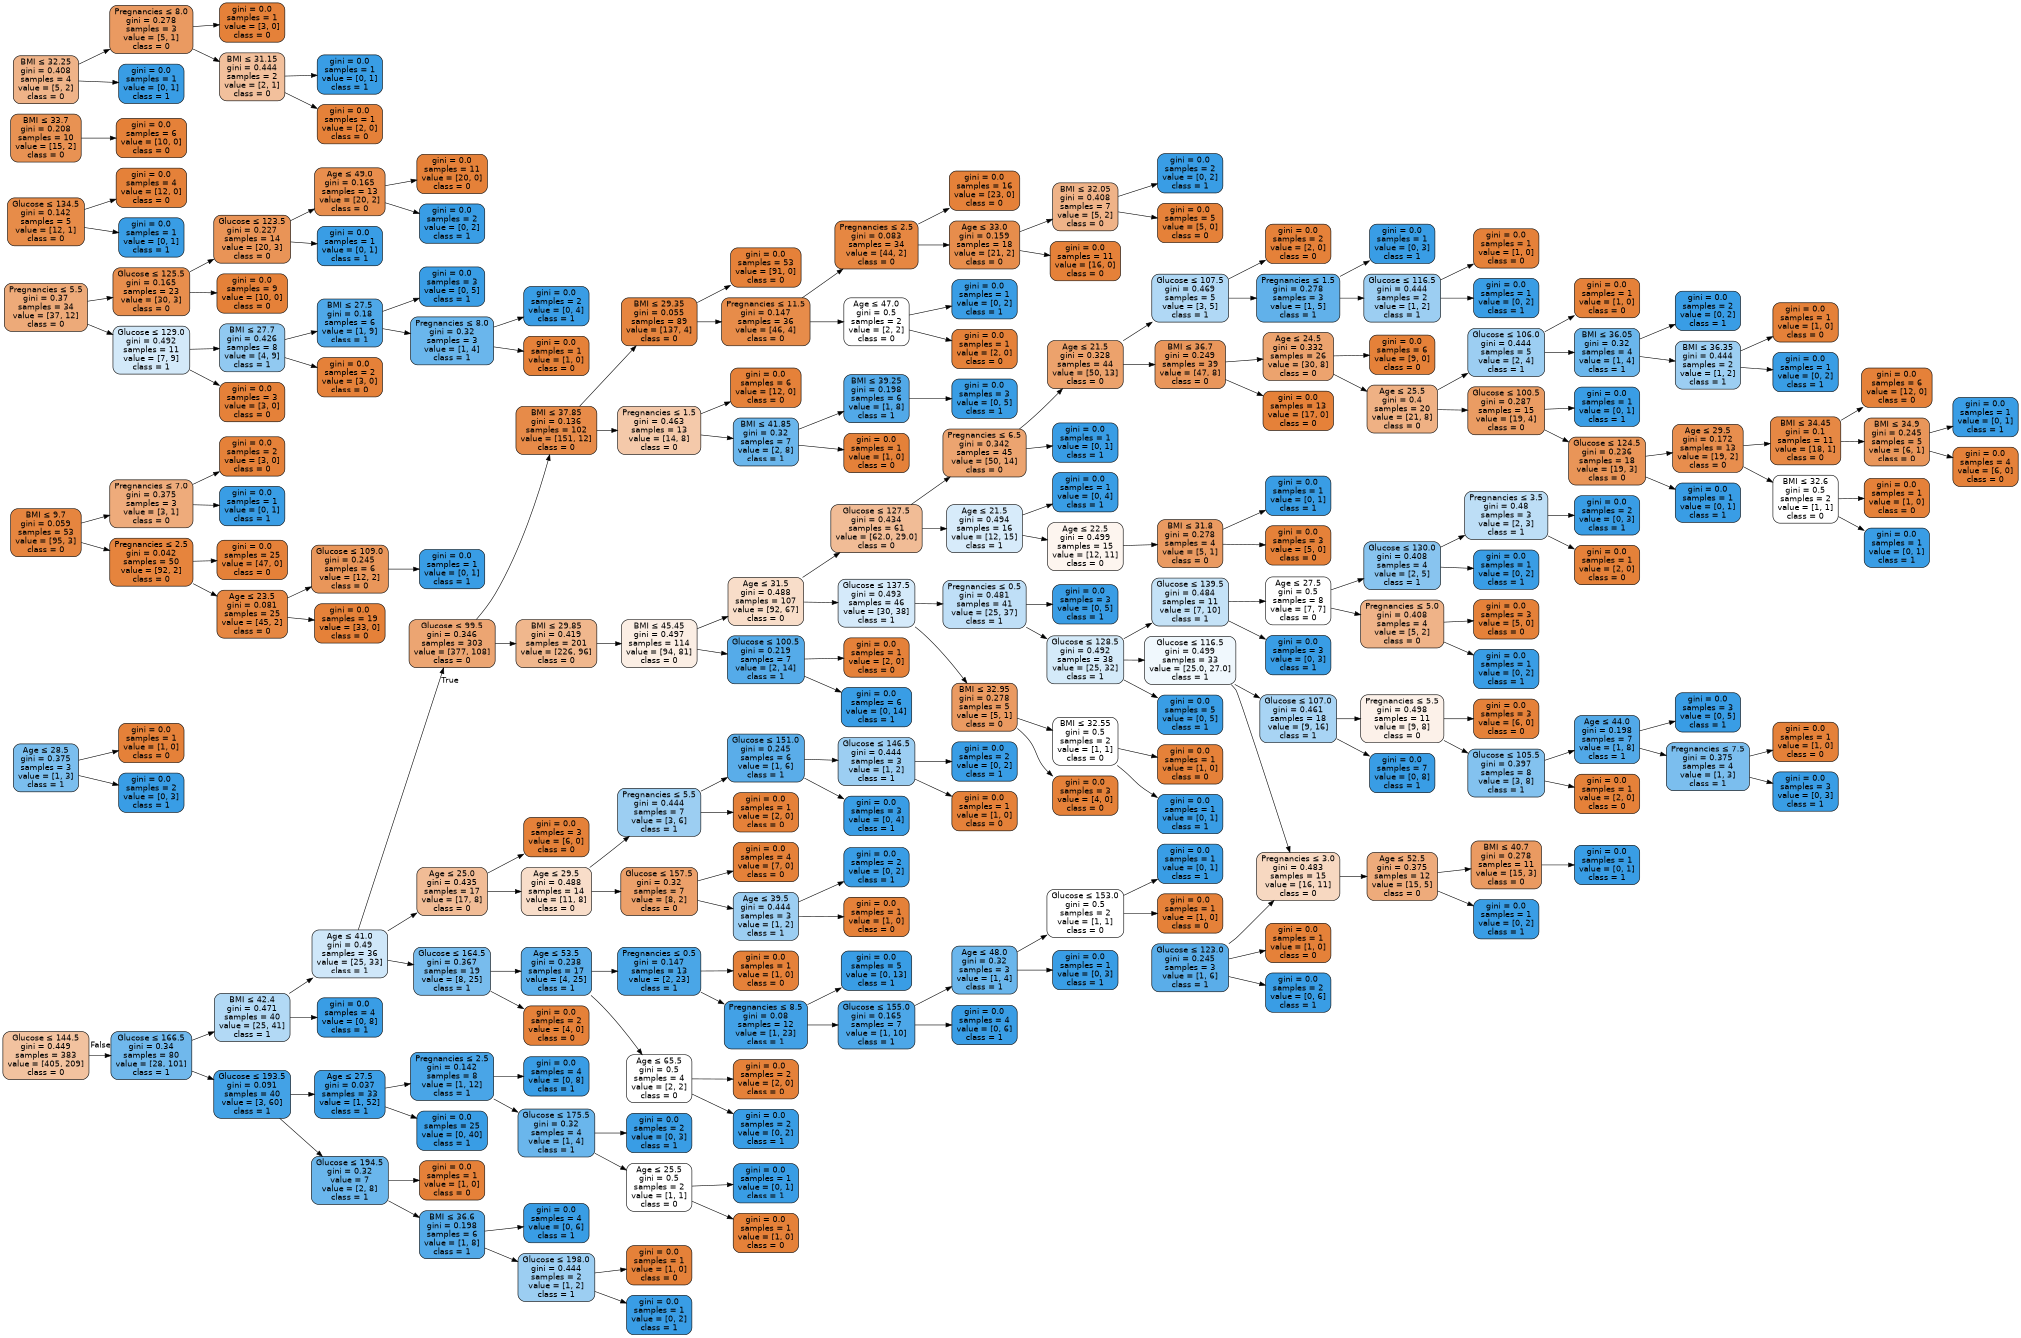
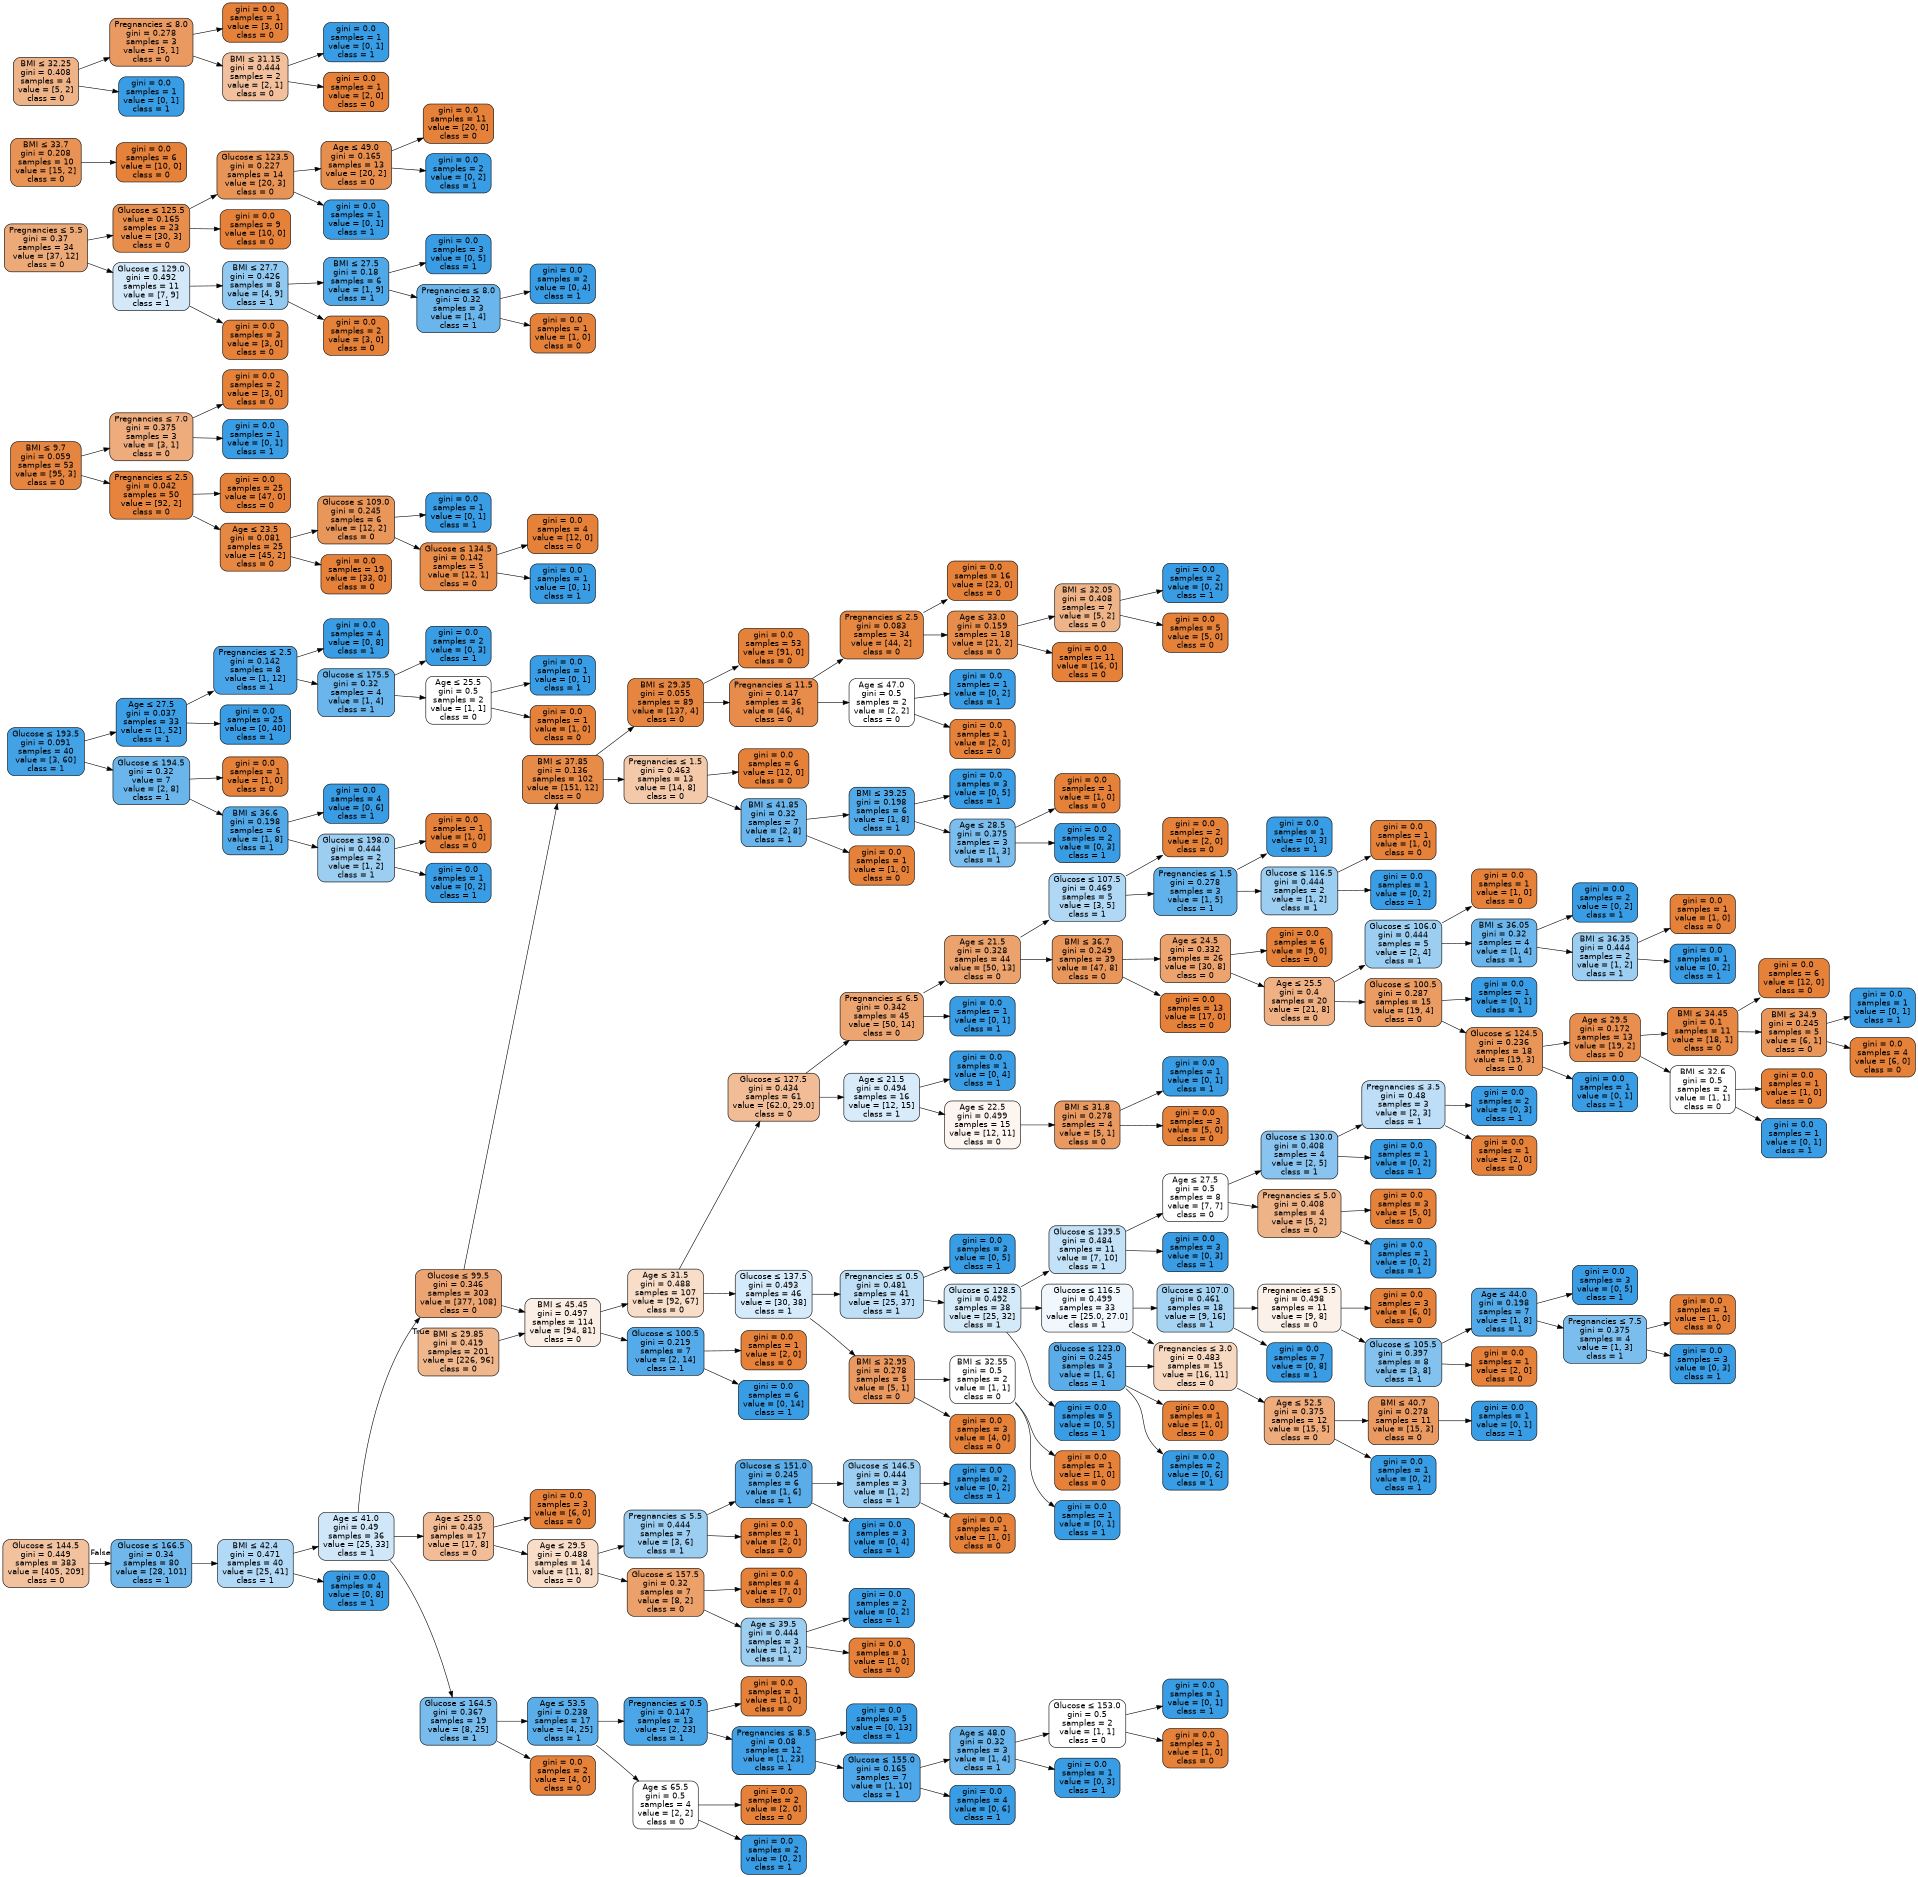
node "Glucose ≤ 125.5": text "gini = 0.165" -> "value = 0.165"
edge "Glucose ≤ 109.0" -> "Glucose ≤ 134.5": added
edge "Glucose ≤ 99.5" -> "BMI ≤ 29.85": now "Glucose ≤ 99.5" -> "BMI ≤ 45.45"
edge "BMI ≤ 39.25" -> "Age ≤ 28.5": added
edge "Glucose ≤ 166.5" -> "Glucose ≤ 193.5": removed
